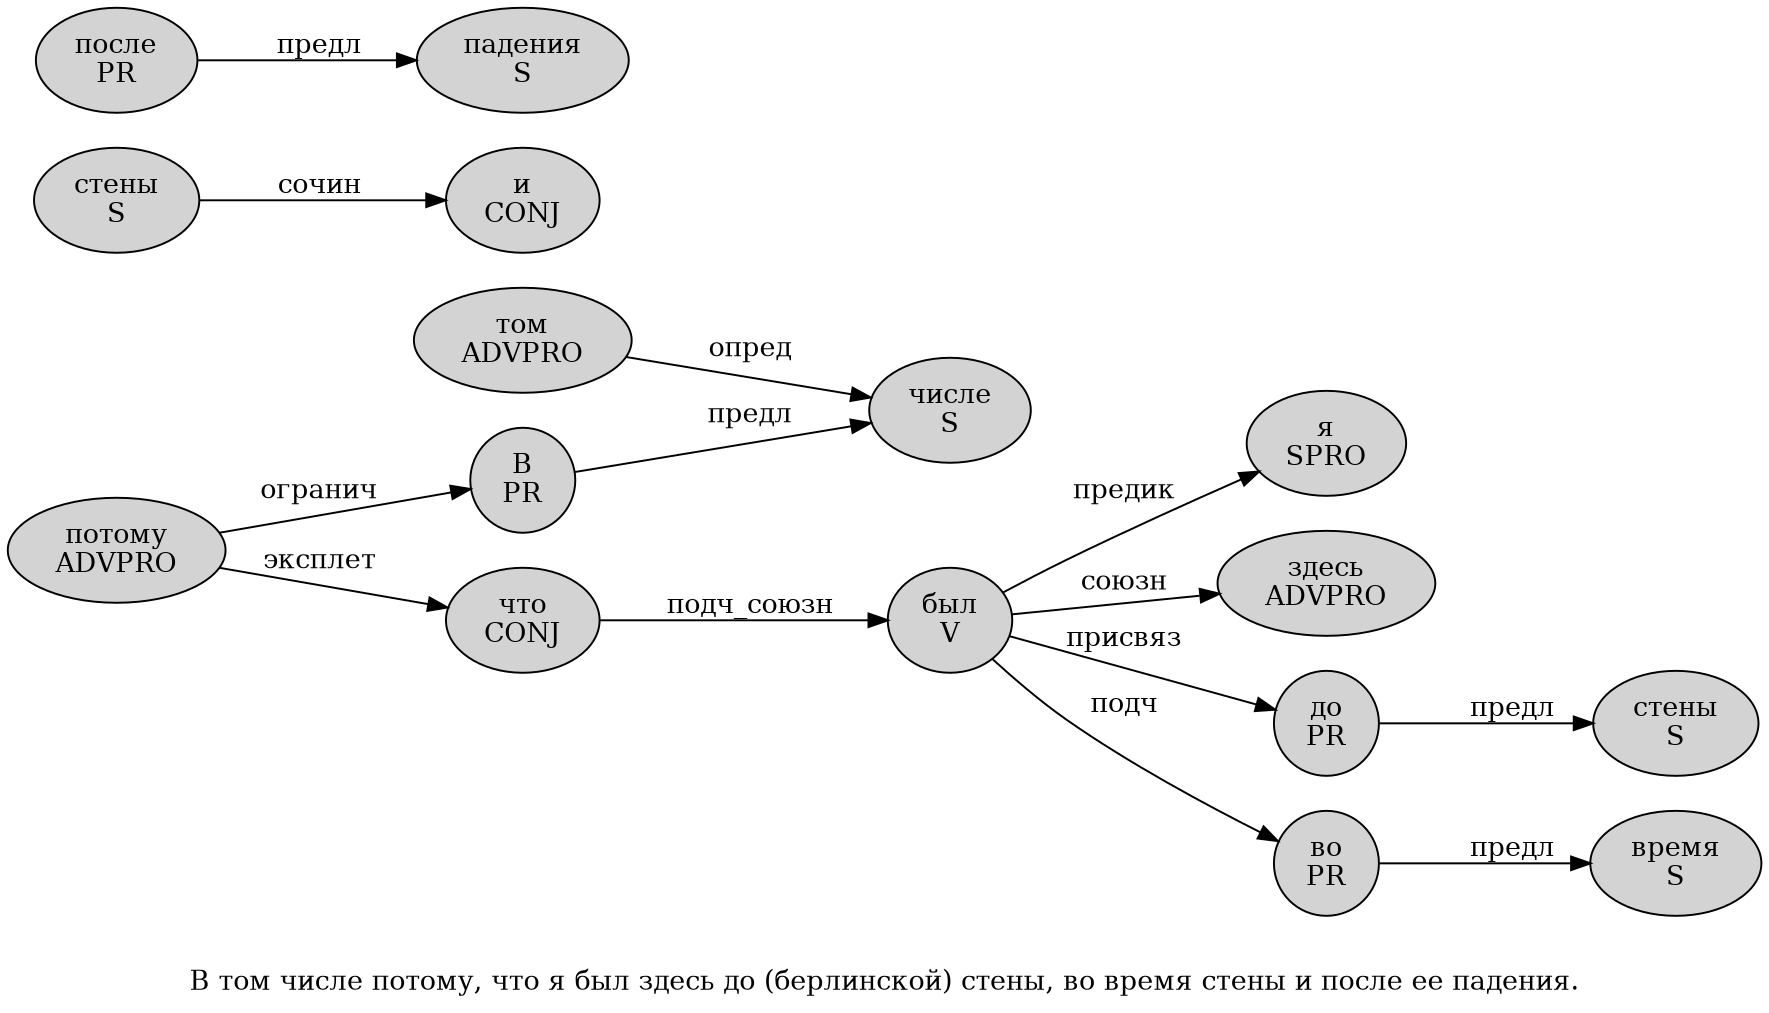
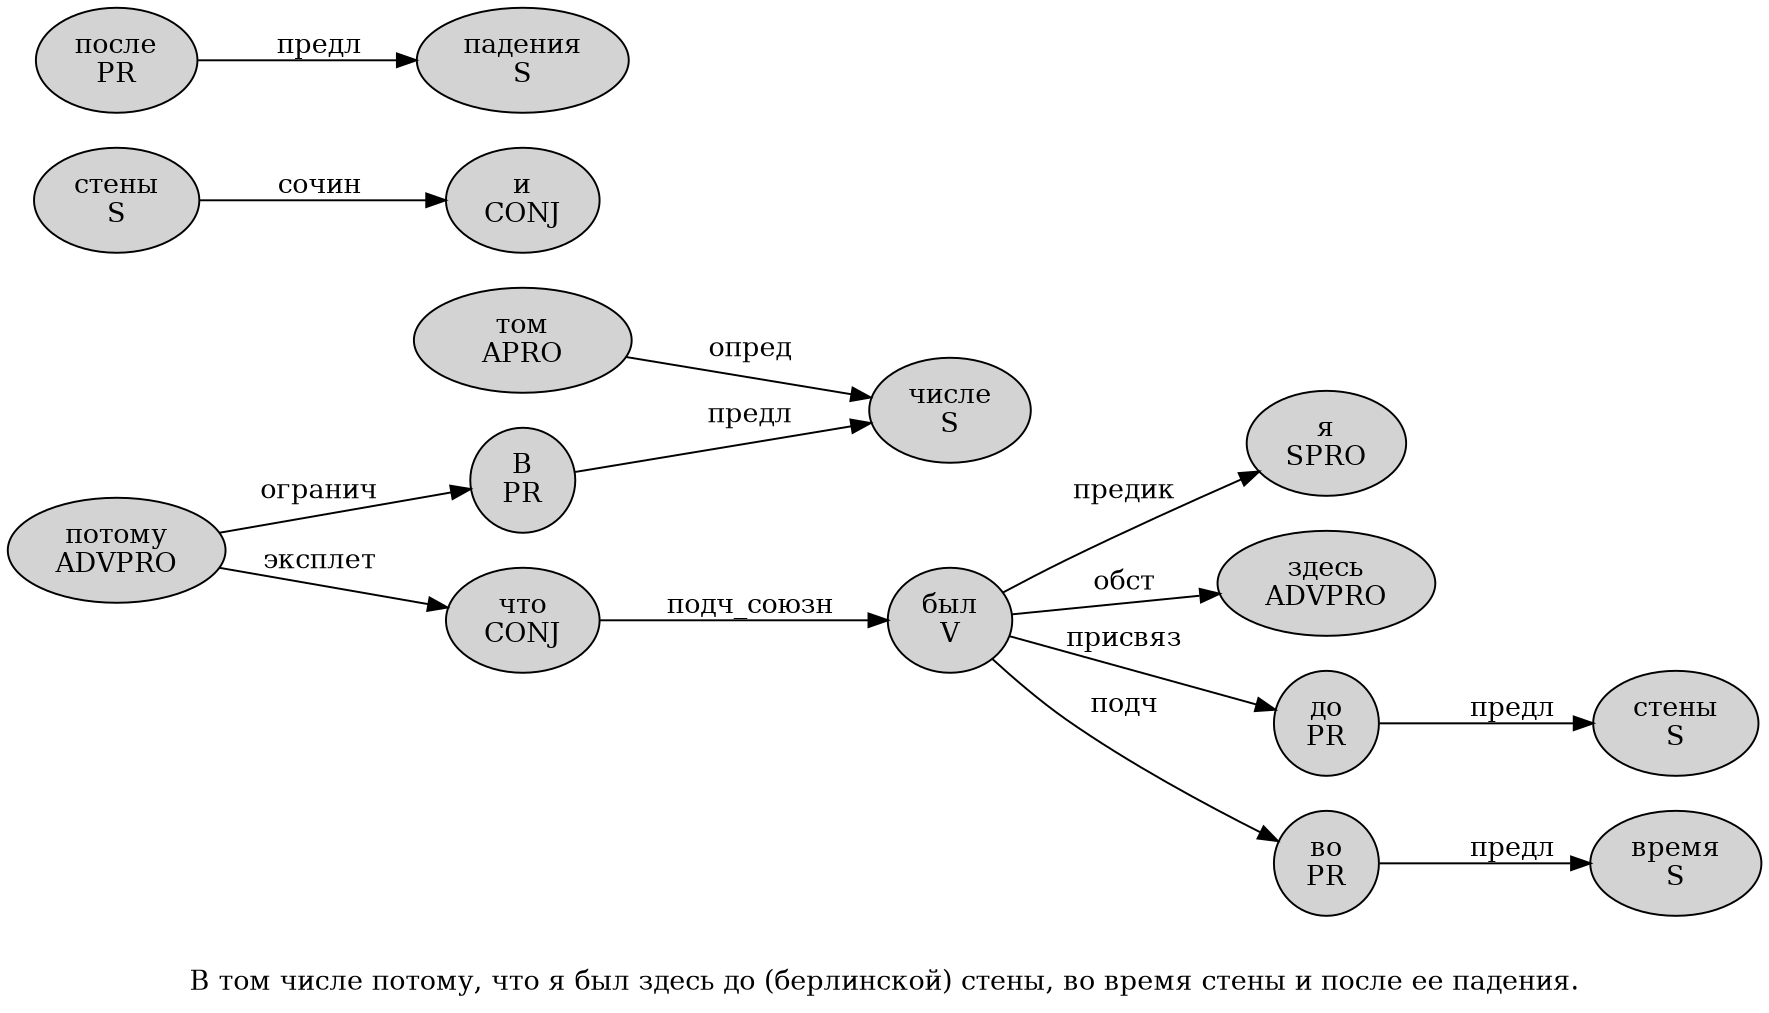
node "том ADVPRO": label "том ADVPRO" -> "том APRO"
edge "был V" -> "здесь ADVPRO": label "союзн" -> "обст"
